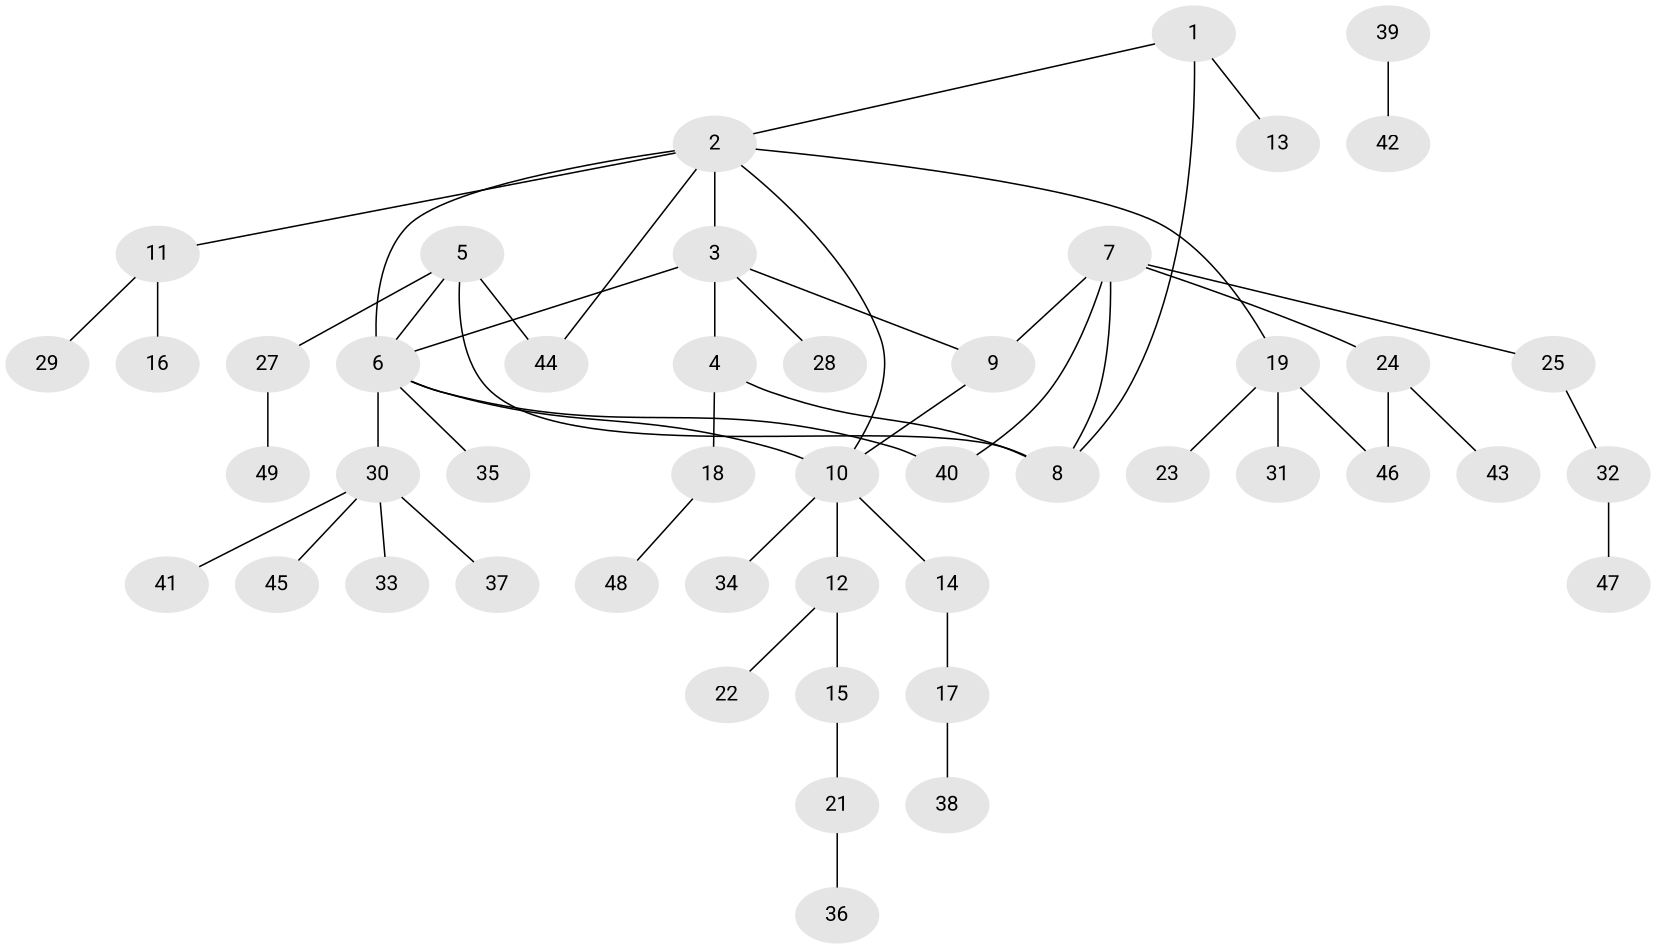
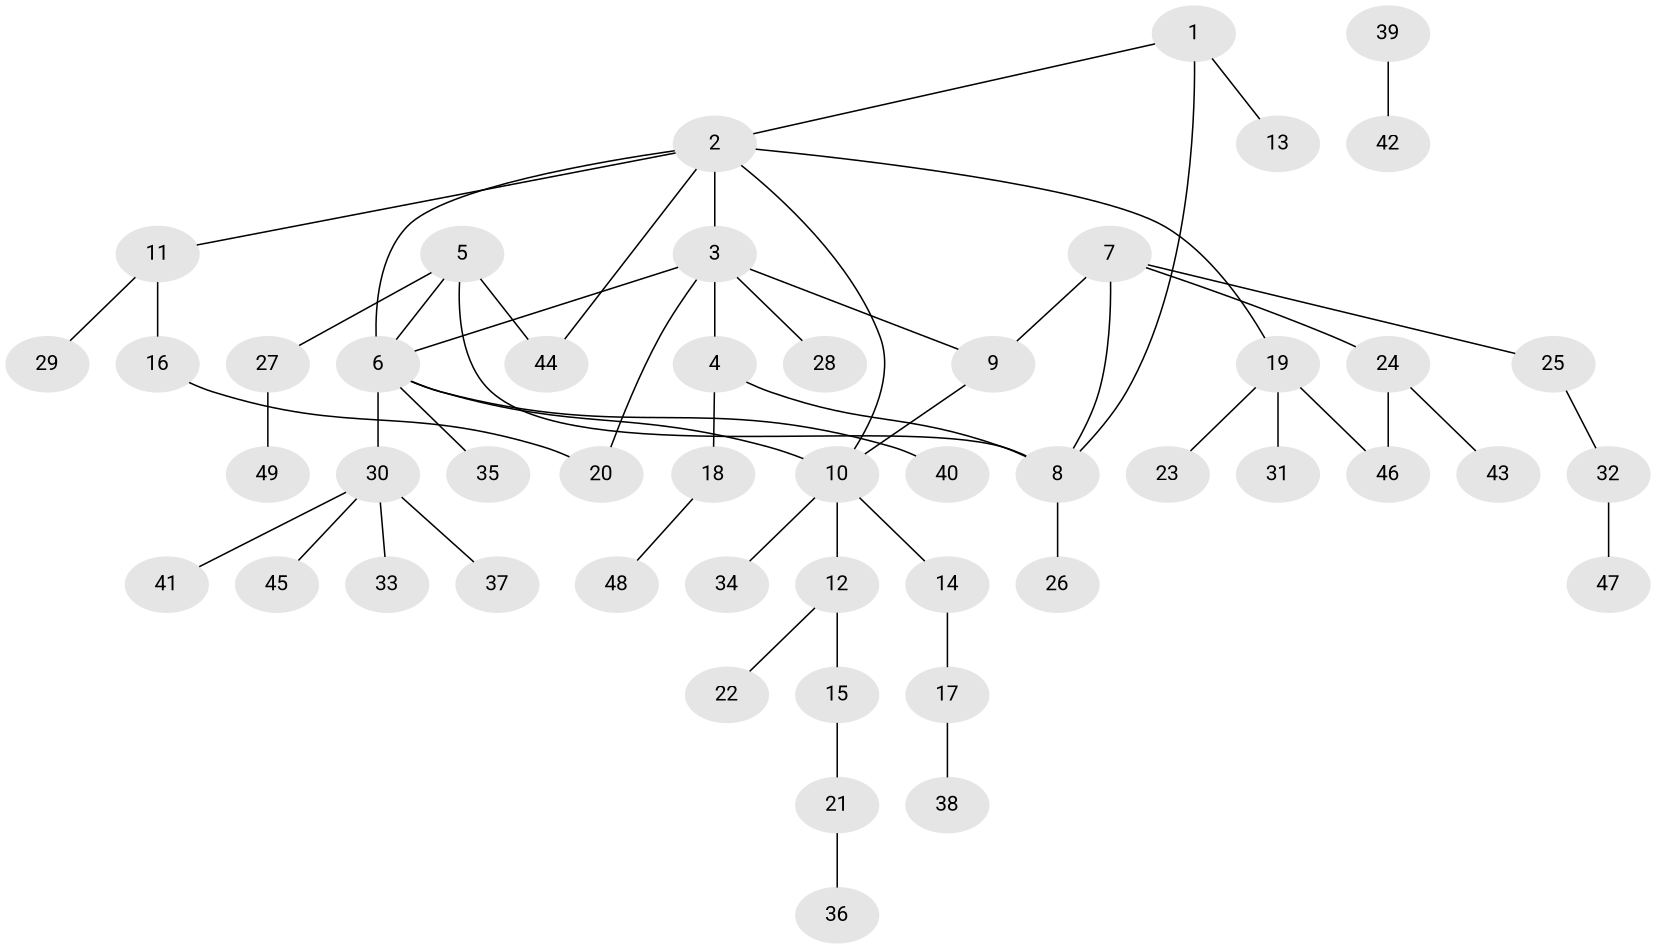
edge "7" -- "40": removed
node "20": added
node "26": added
